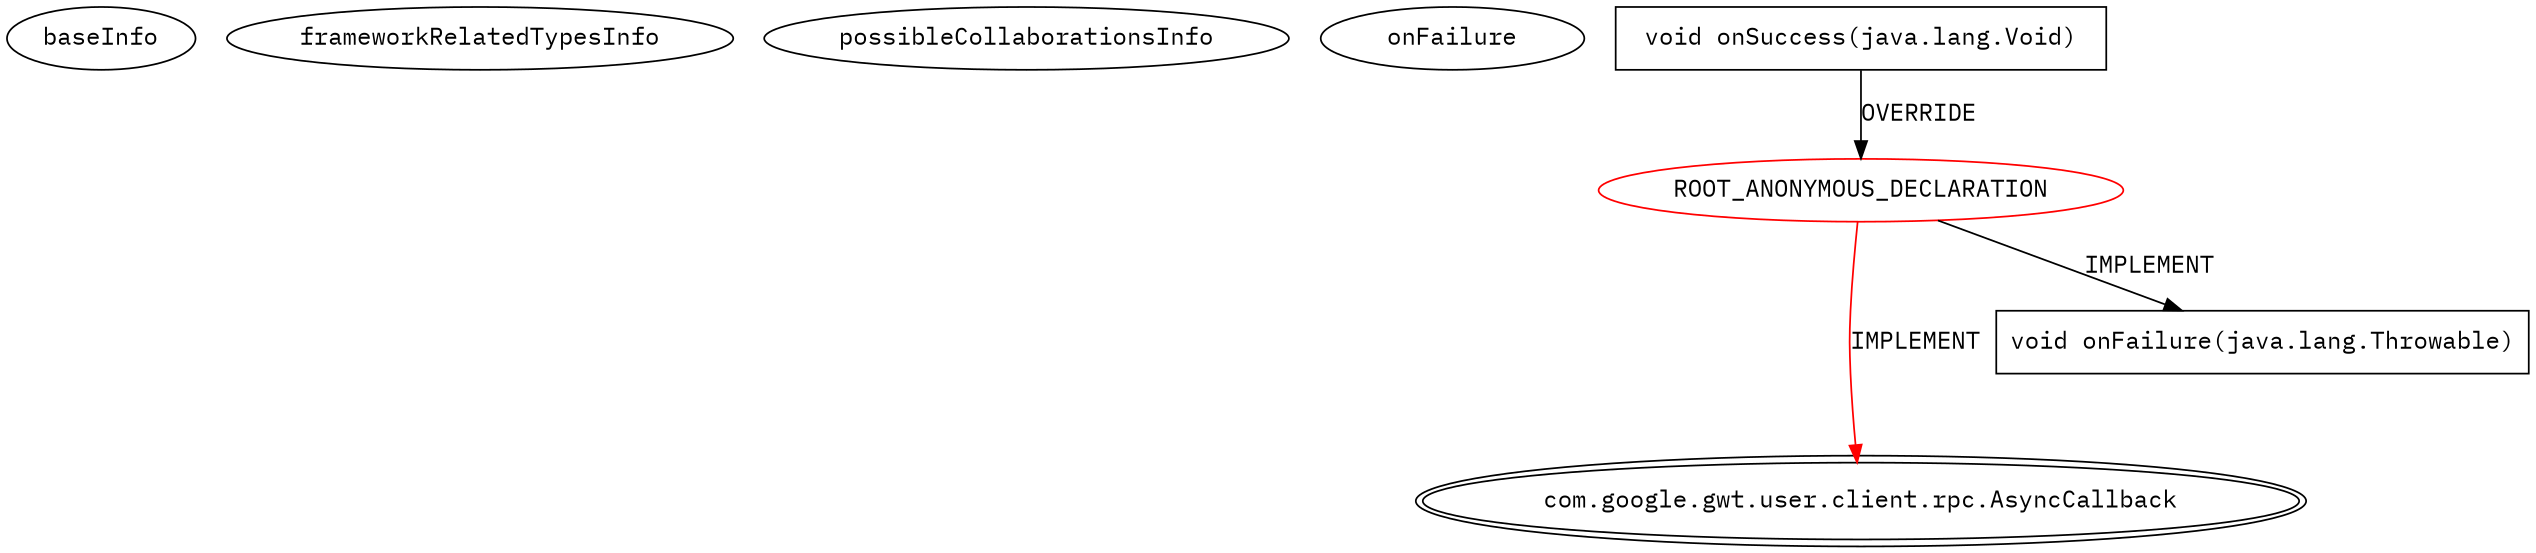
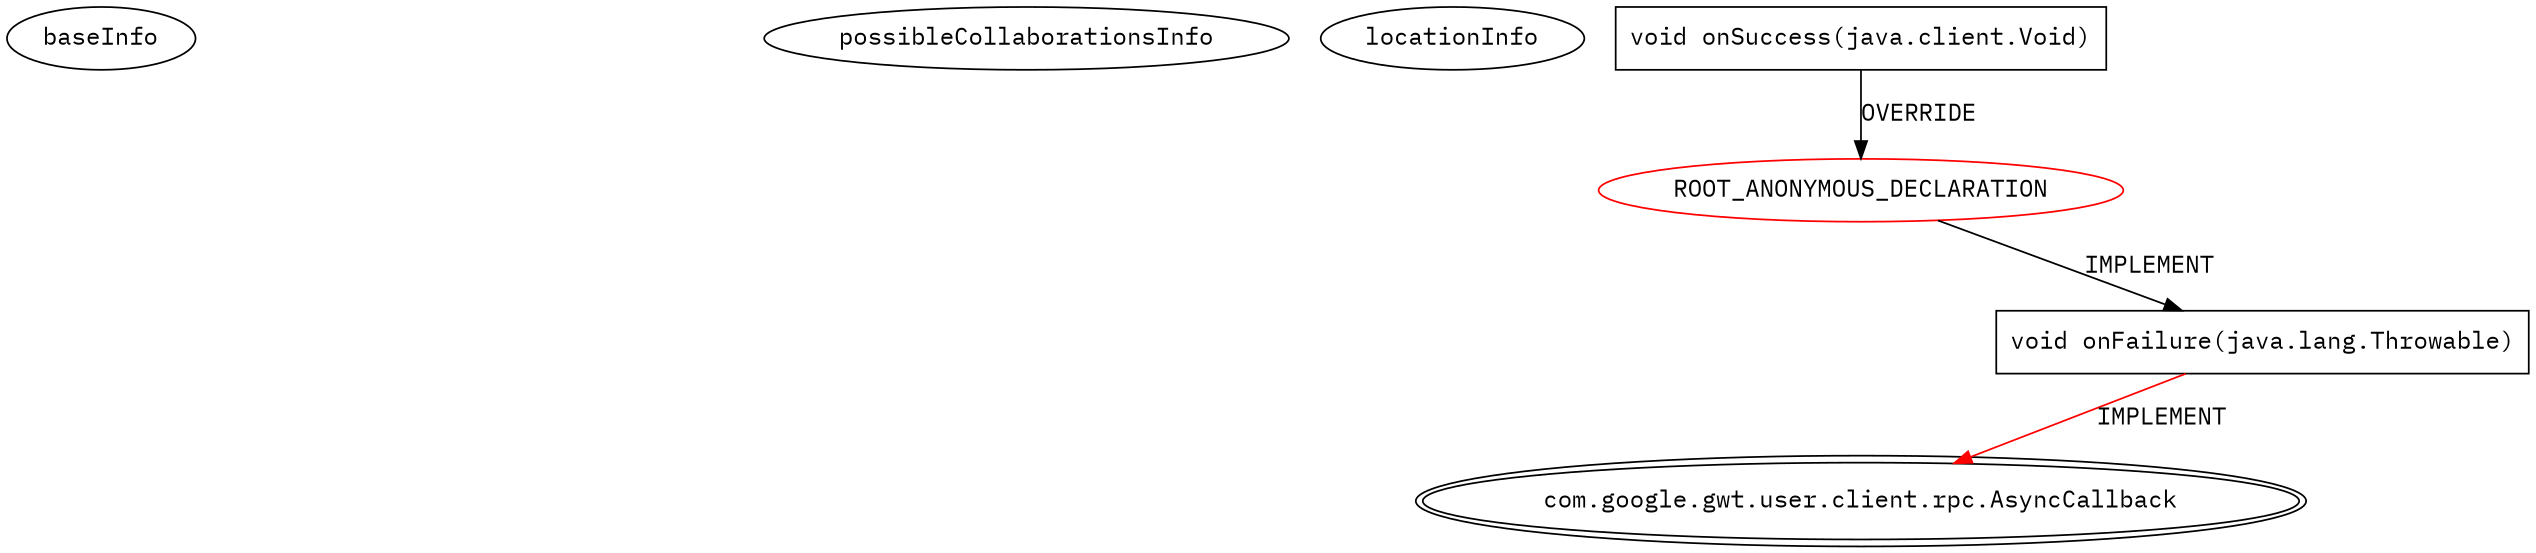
node "frameworkRelatedTypesInfo": removed
node "onFailure": label "onFailure" -> "locationInfo"
node "void onSuccess(java.lang.Void)": label "void onSuccess(java.lang.Void)" -> "void onSuccess(java.client.Void)"
edge "ROOT_ANONYMOUS_DECLARATION" -> "com.google.gwt.user.client.rpc.AsyncCallback": now "void onFailure(java.lang.Throwable)" -> "com.google.gwt.user.client.rpc.AsyncCallback"
